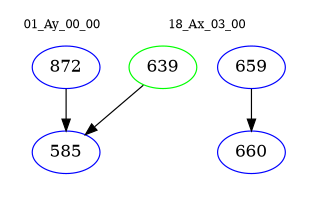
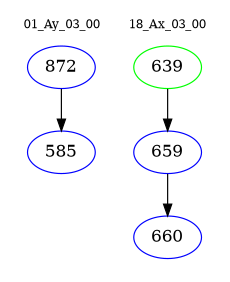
cluster "01_Ay_00_00": label "01_Ay_00_00" -> "01_Ay_03_00"
edge "639" -> "585": now "639" -> "659"
